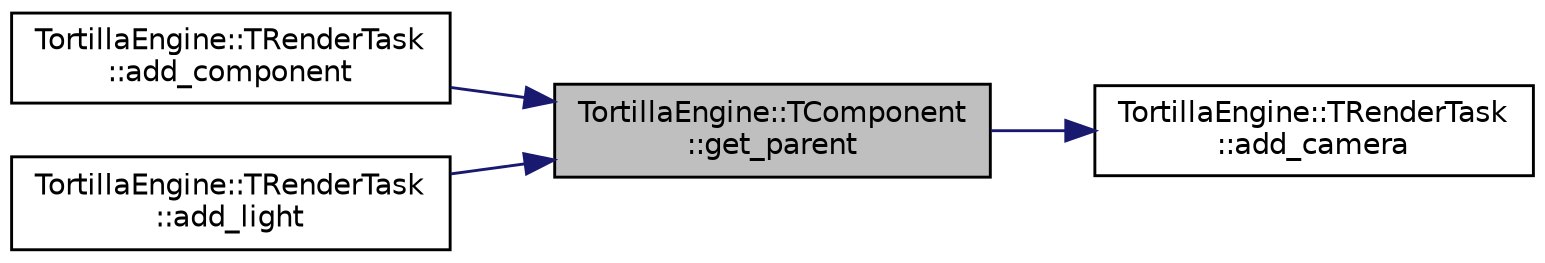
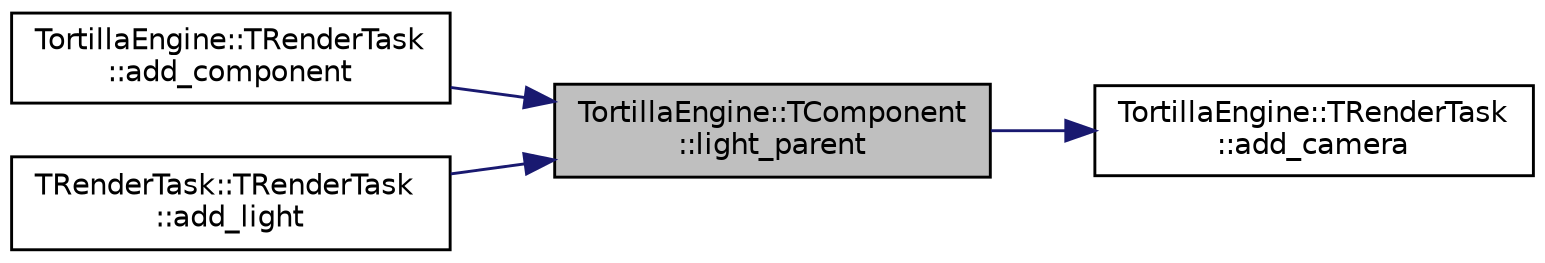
node "TortillaEngine::TComponent ::get_parent": label "TortillaEngine::TComponent ::get_parent" -> "TortillaEngine::TComponent ::light_parent"
node "TortillaEngine::TRenderTask ::add_light": label "TortillaEngine::TRenderTask ::add_light" -> "TRenderTask::TRenderTask ::add_light"
